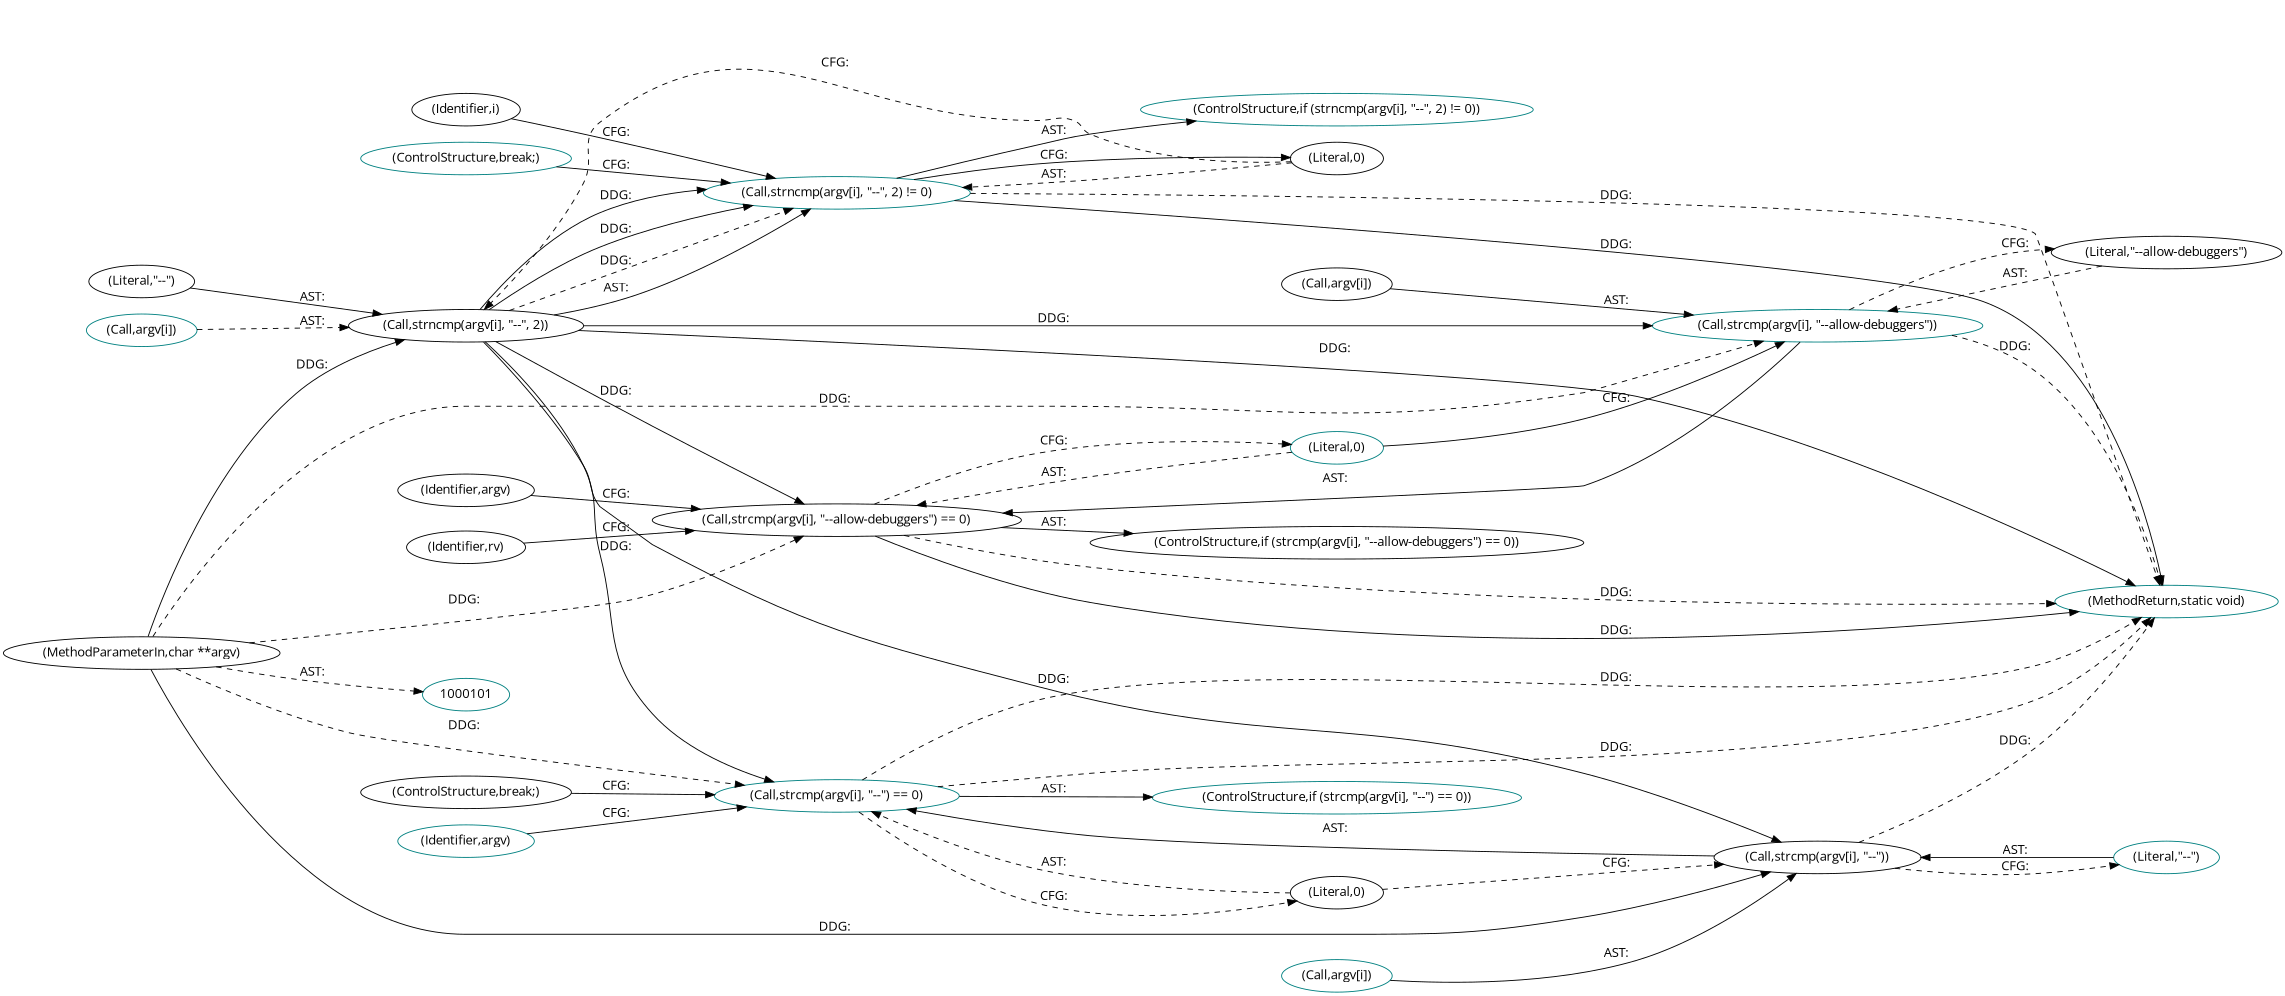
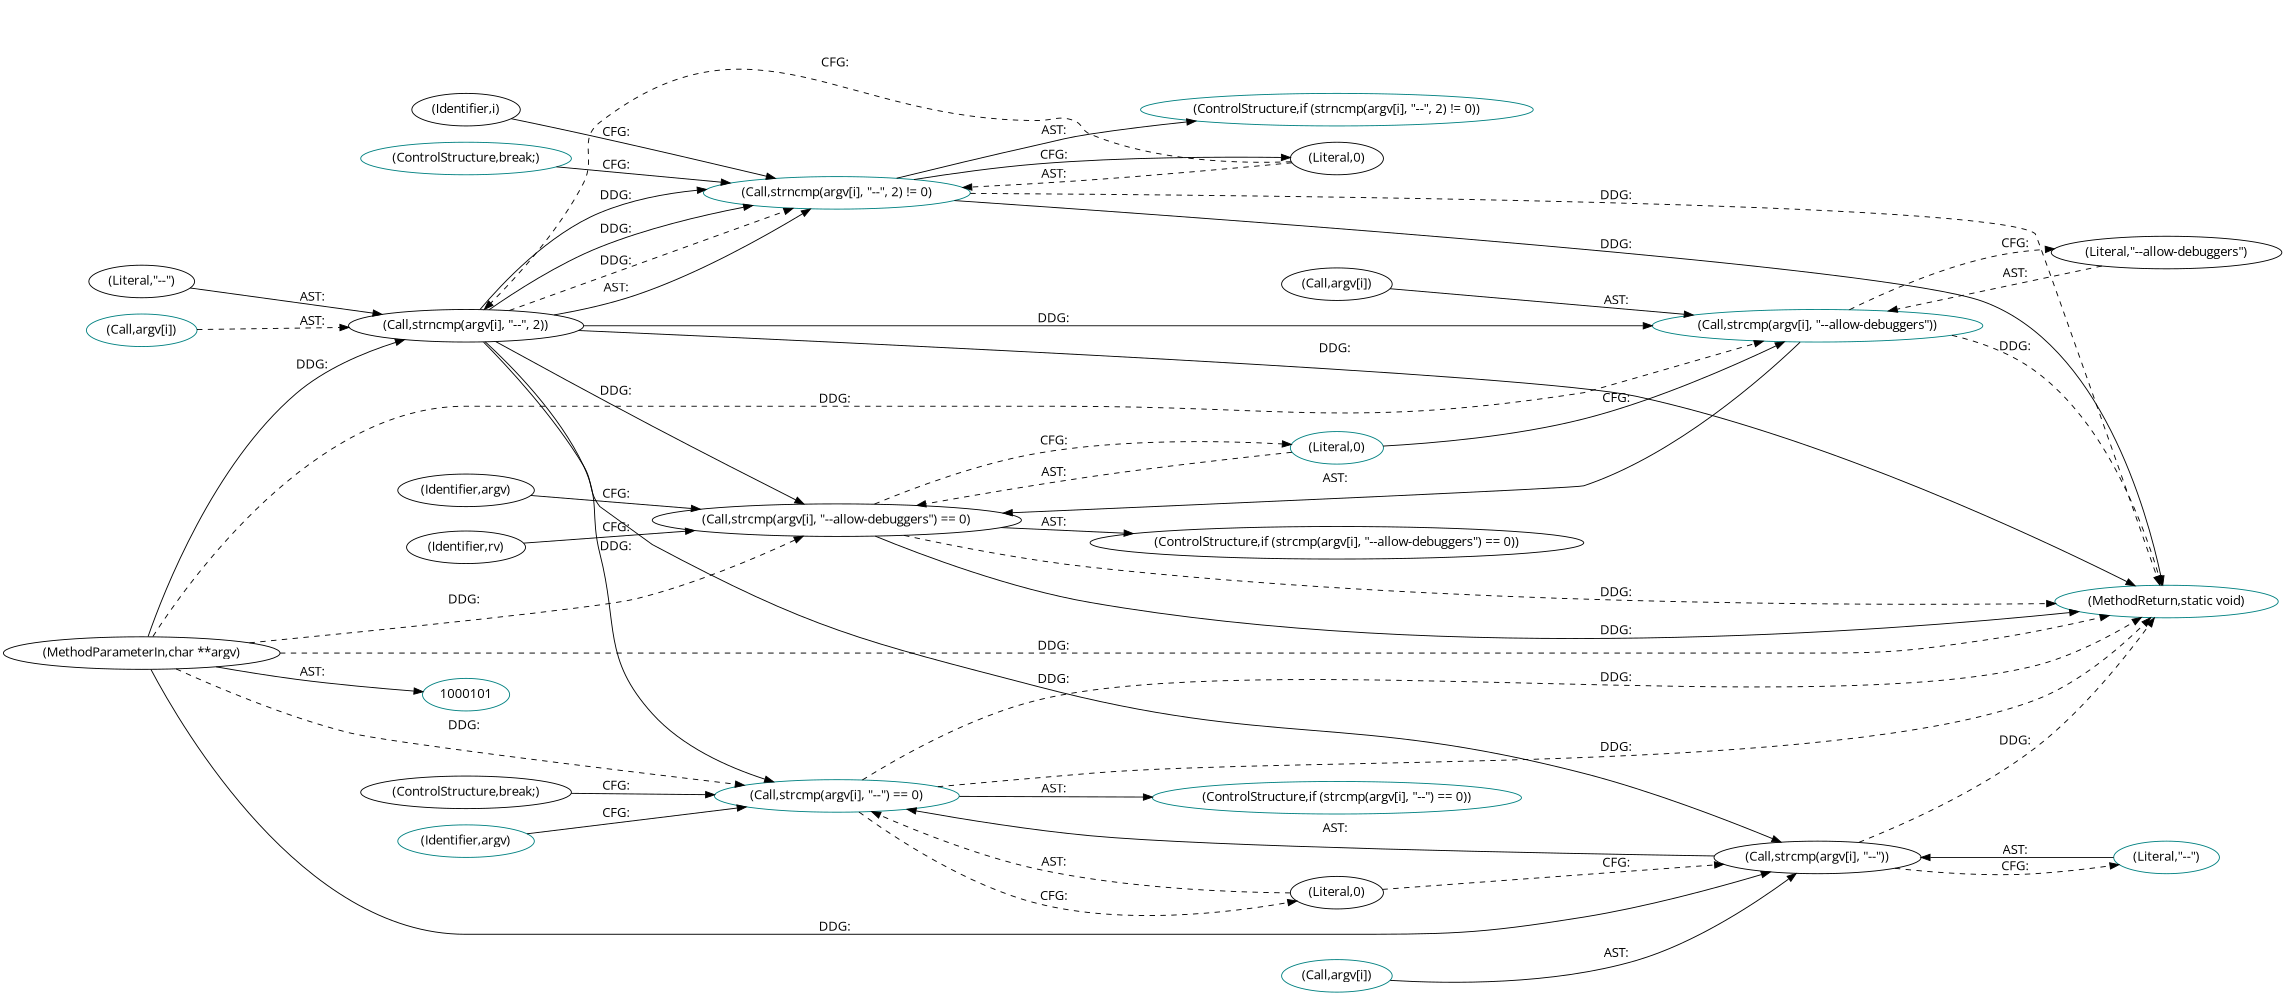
edge "(MethodParameterIn,char **argv)" -> "(MethodReturn,static void)": added, label "DDG:"
edge "(MethodParameterIn,char **argv)" -> "1000101": style dashed -> solid
